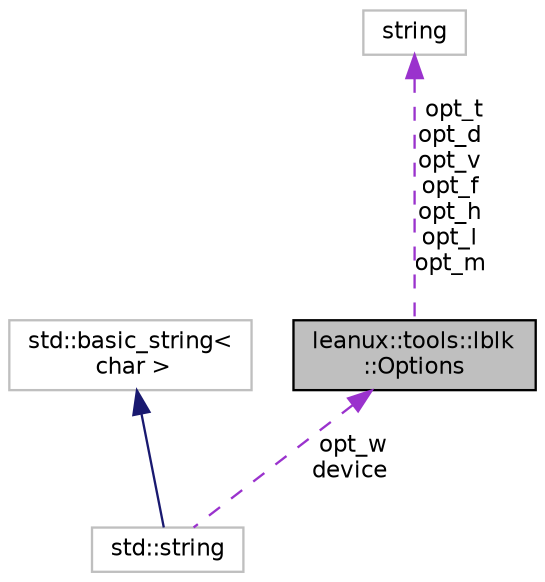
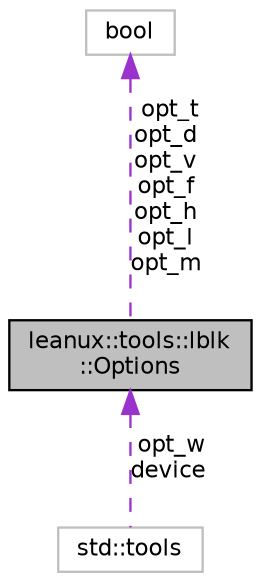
node "string": label "string" -> "bool"
node "std::basic_string< char >": removed
node "std::string": label "std::string" -> "std::tools"
